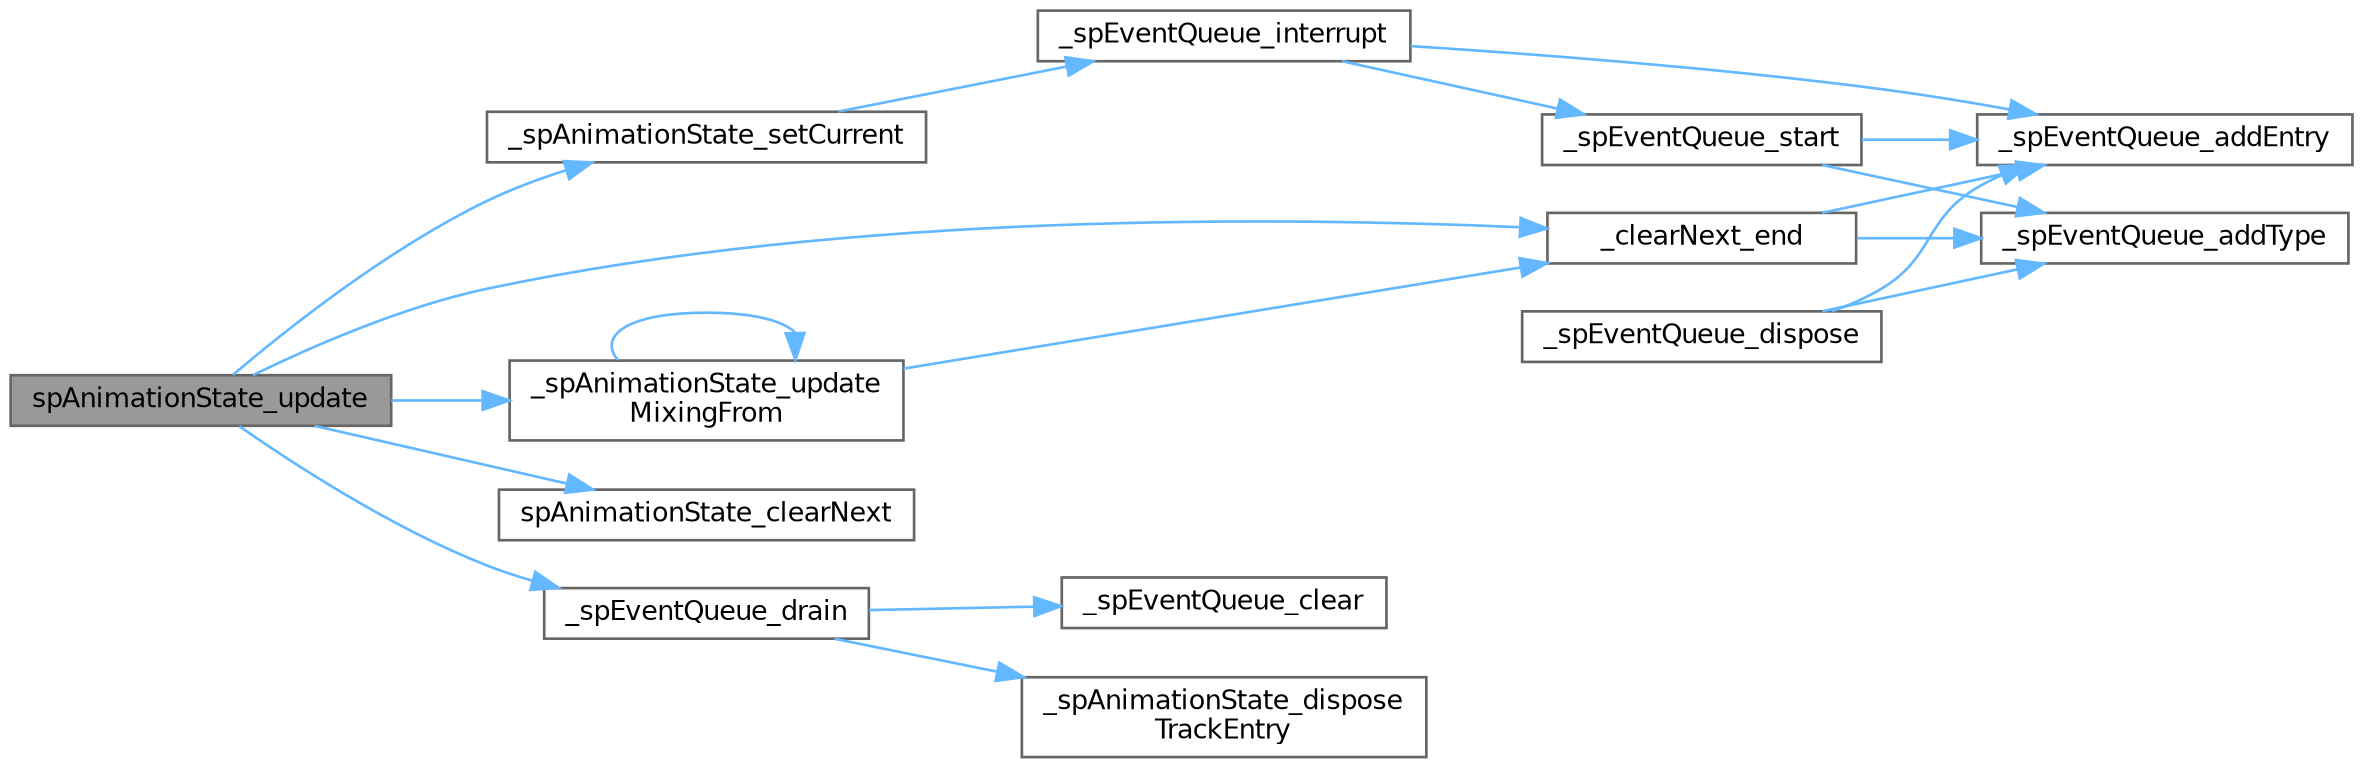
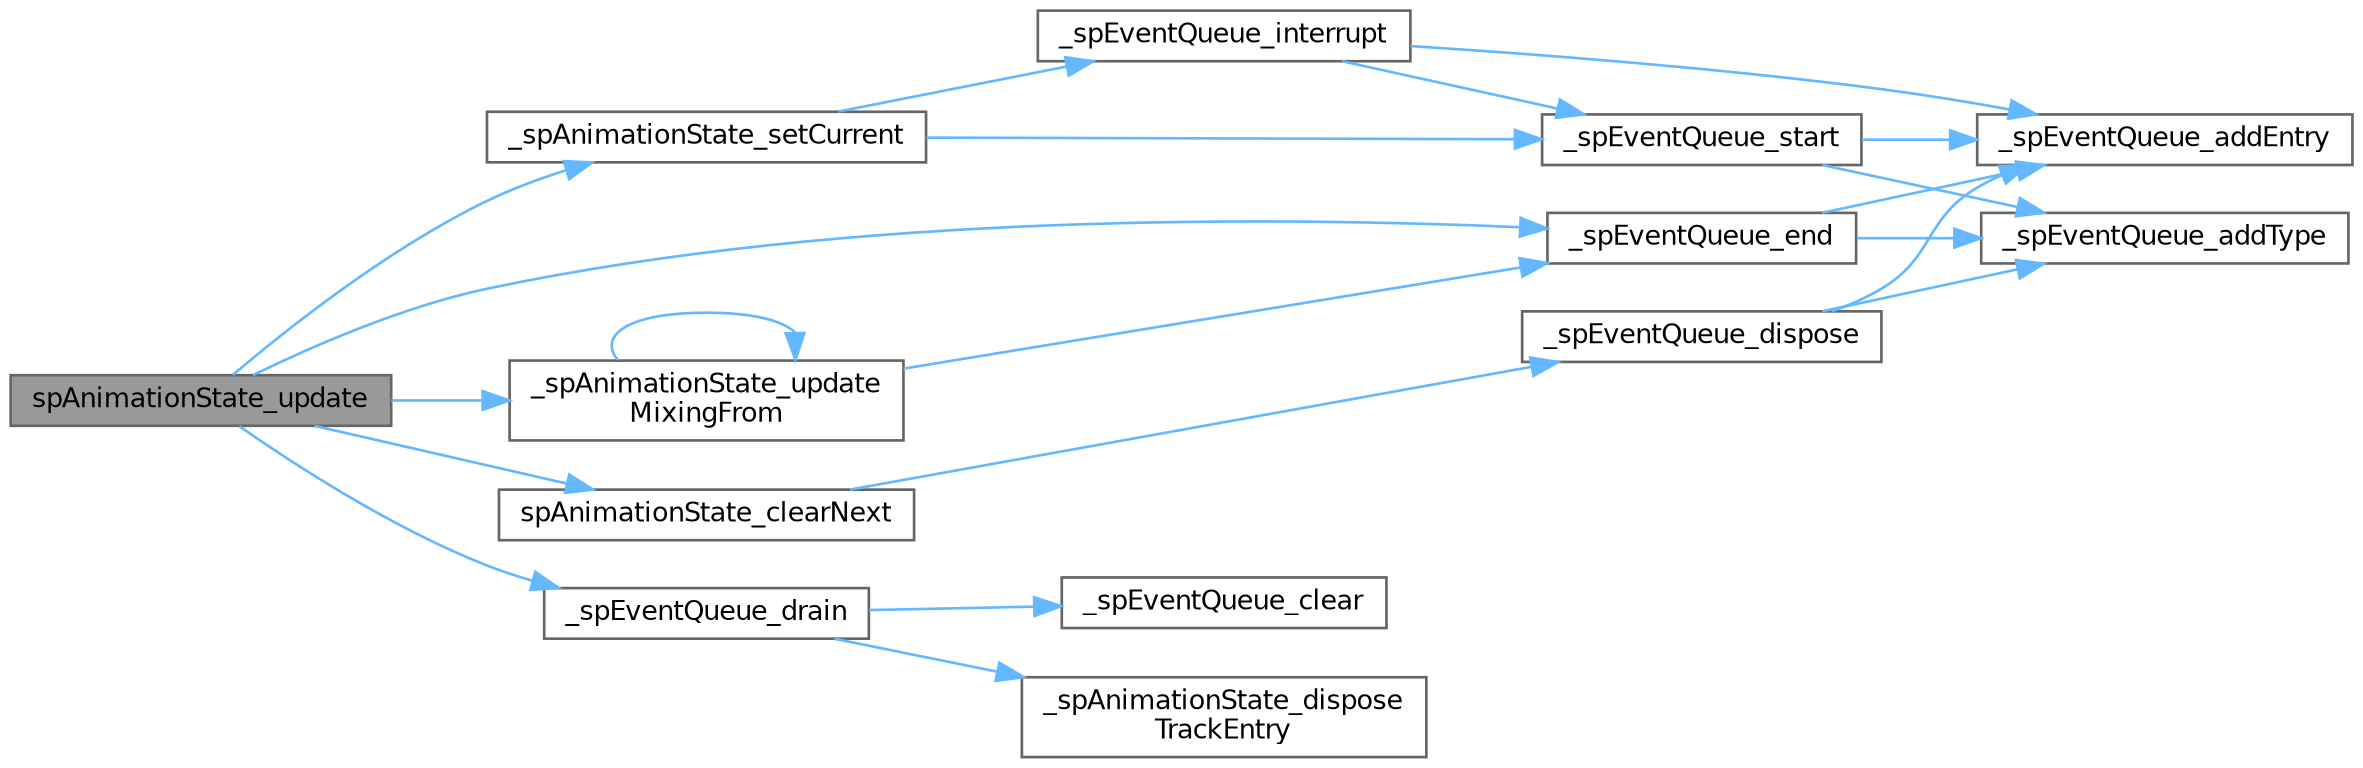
edge "_spAnimationState_setCurrent" -> "_spEventQueue_start": added
node "_clearNext_end": label "_clearNext_end" -> "_spEventQueue_end"
edge "spAnimationState_clearNext" -> "_spEventQueue_dispose": added
